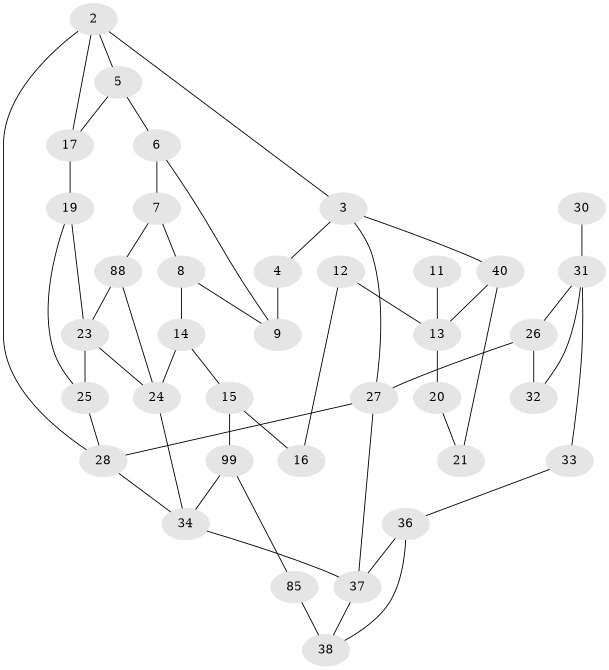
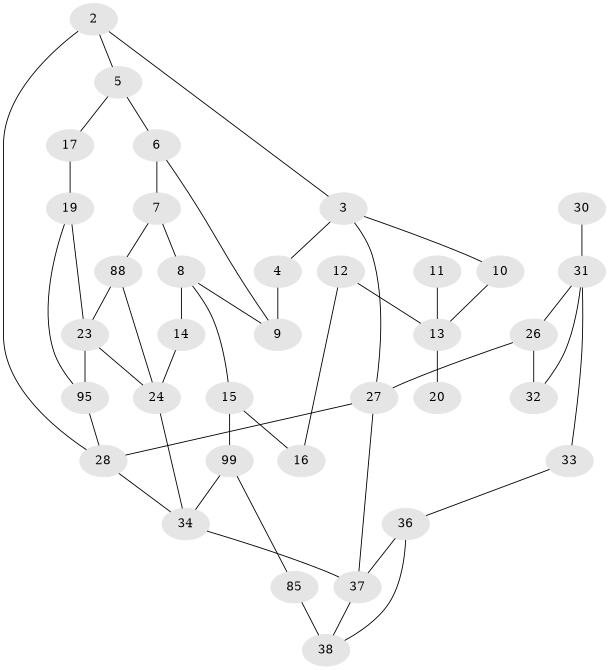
edge "2" -- "17": removed
node "40": label "40" -> "10"
edge "14" -- "15": now "8" -- "15"
node "25": label "25" -> "95"
node "21": removed
